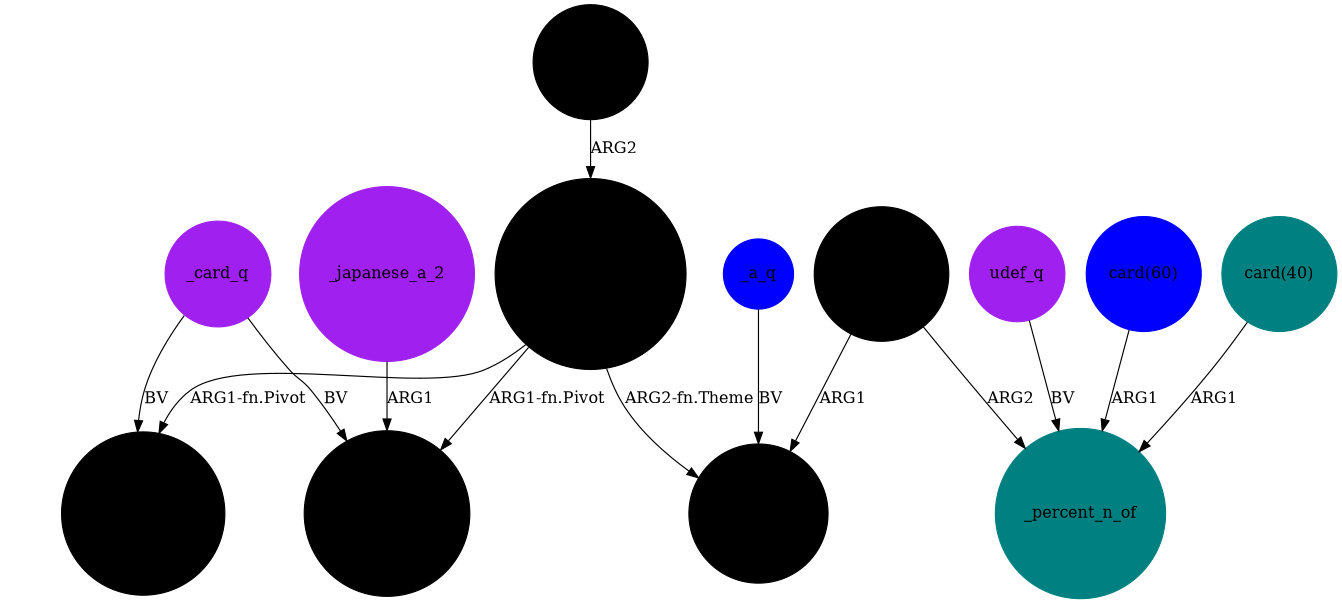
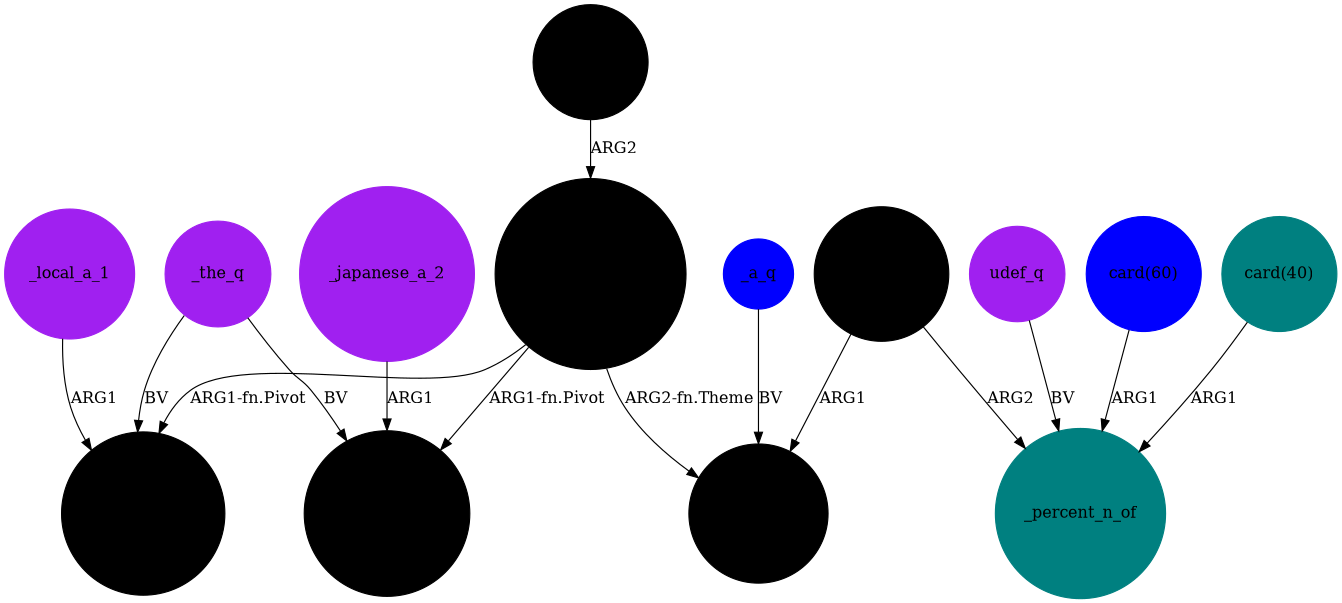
node "_local_a_1": added
node "_card_q": label "_card_q" -> "_the_q"
